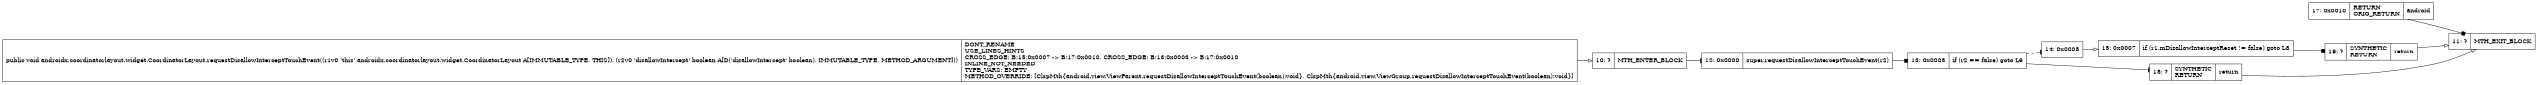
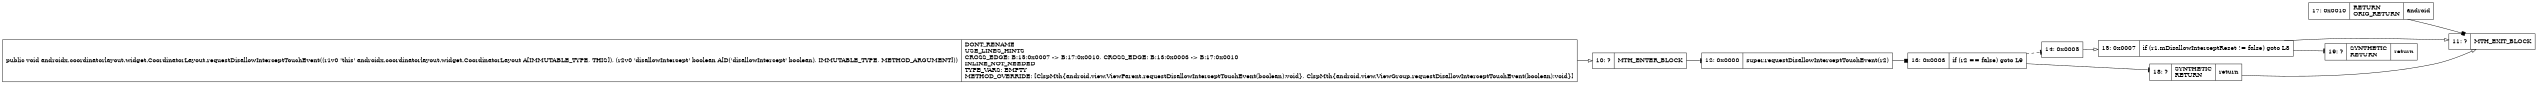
edge "19: ?" -> "11: ?": now "15: 0x0007" -> "11: ?"
edge "15: 0x0007" -> "19: ?": arrowhead box -> tee
